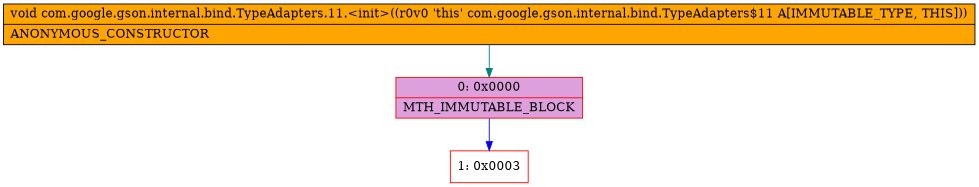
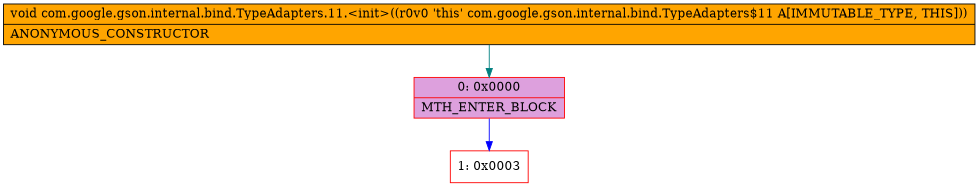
node "0: 0x0000": text "MTH_IMMUTABLE_BLOCK" -> "MTH_ENTER_BLOCK"
